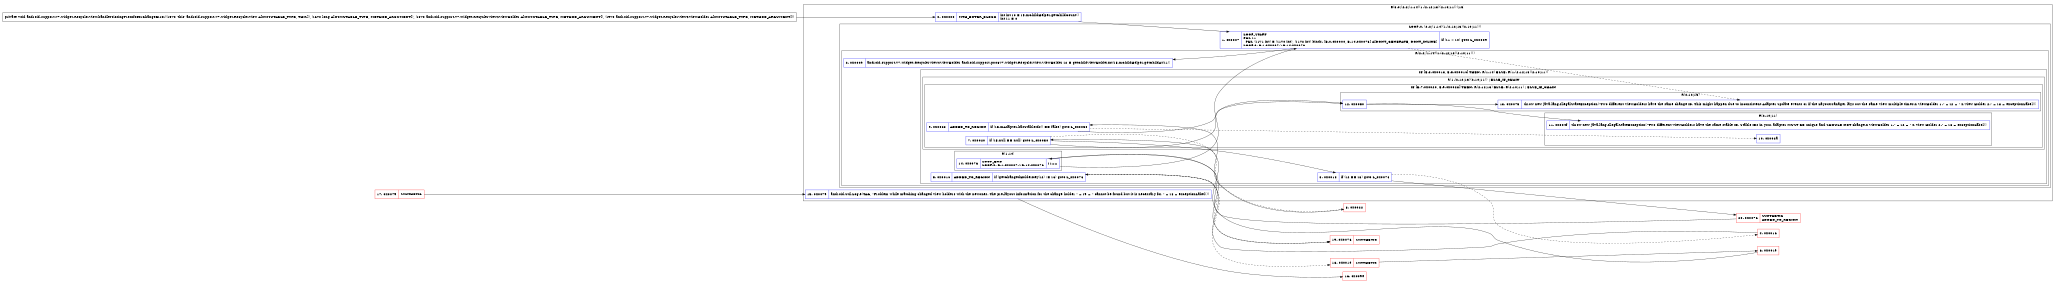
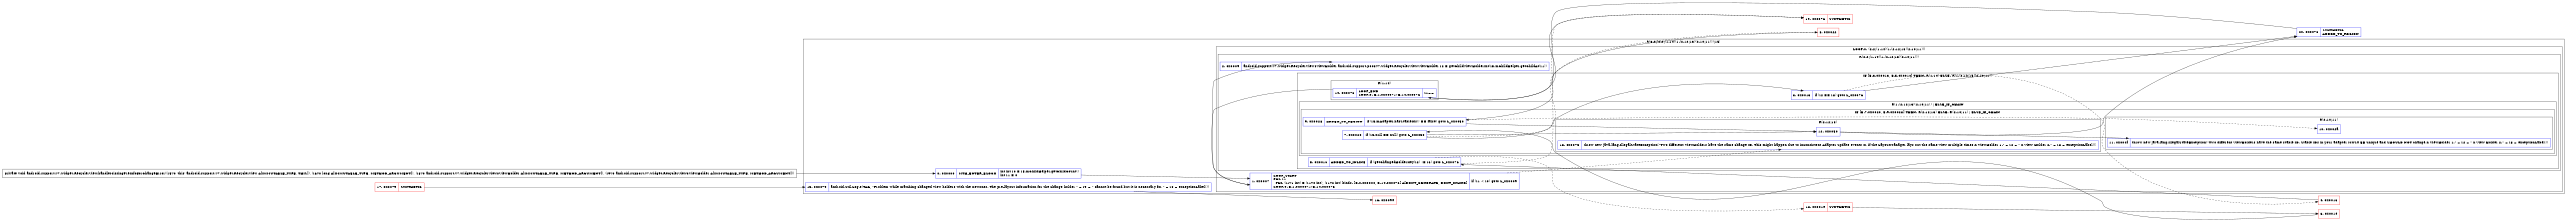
edge "12: 0x0050" -> "13: 0x0075": now "12: 0x0050" -> "20: 0x0076"
node "5: 0x001c": text "ADDED_TO_REGION" -> "ADDED_TO_INLINE"
node "20: 0x0076": color red -> blue
